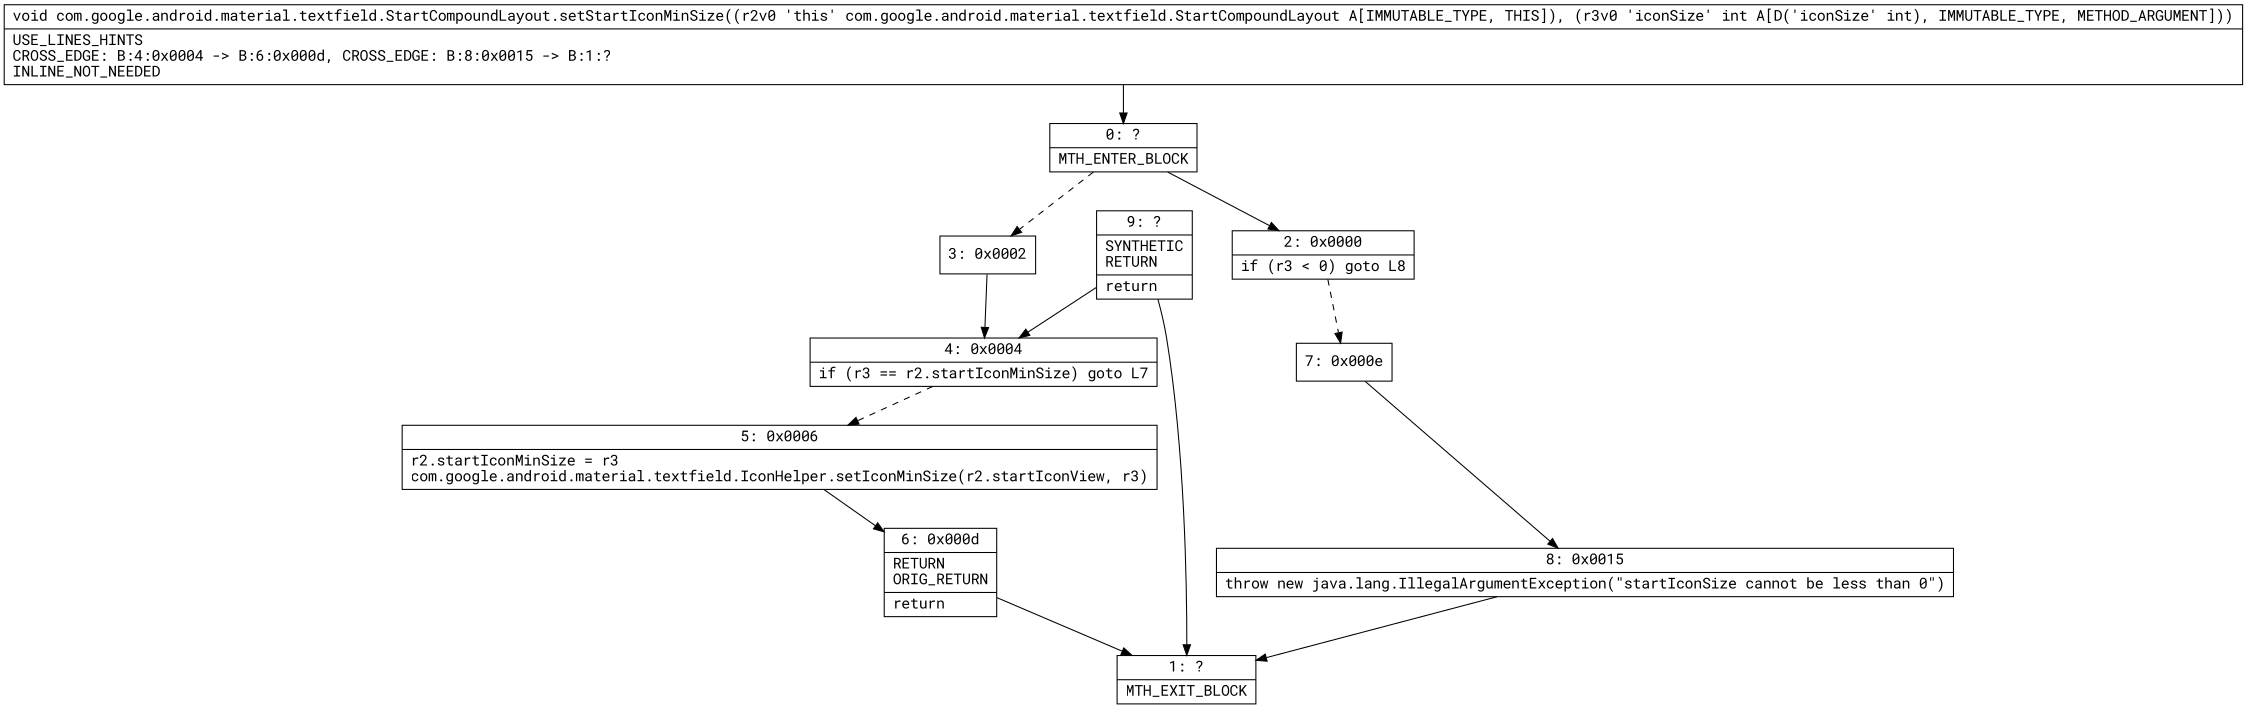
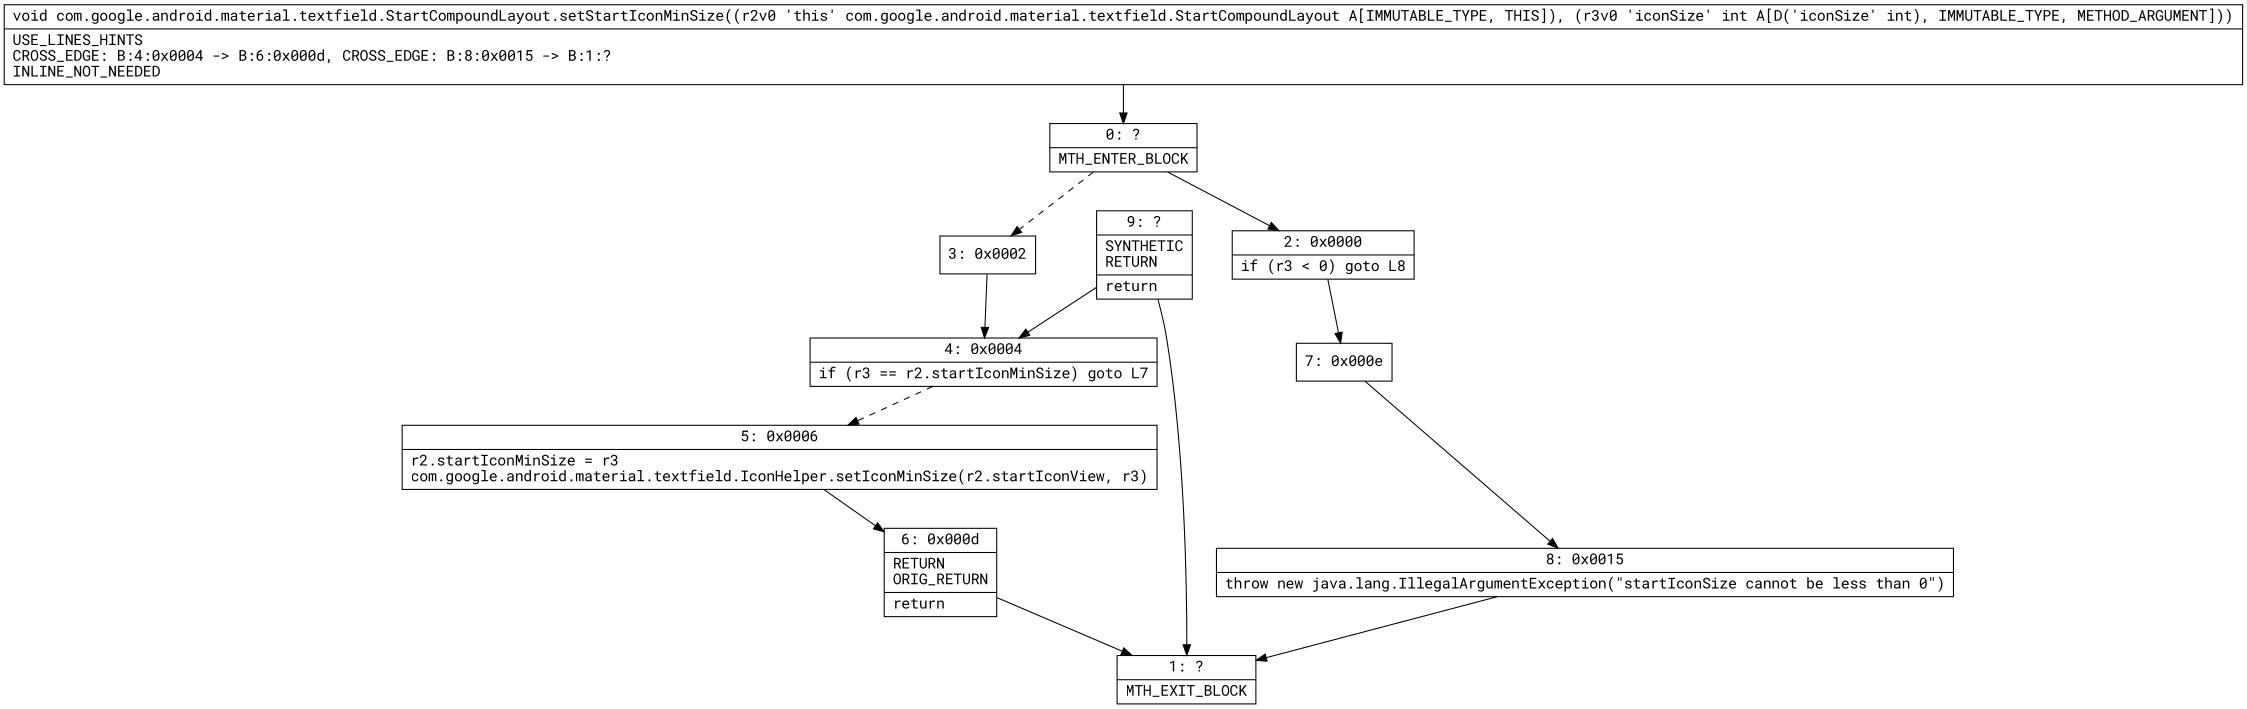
edge "2: 0x0000" -> "7: 0x000e": style dashed -> solid
